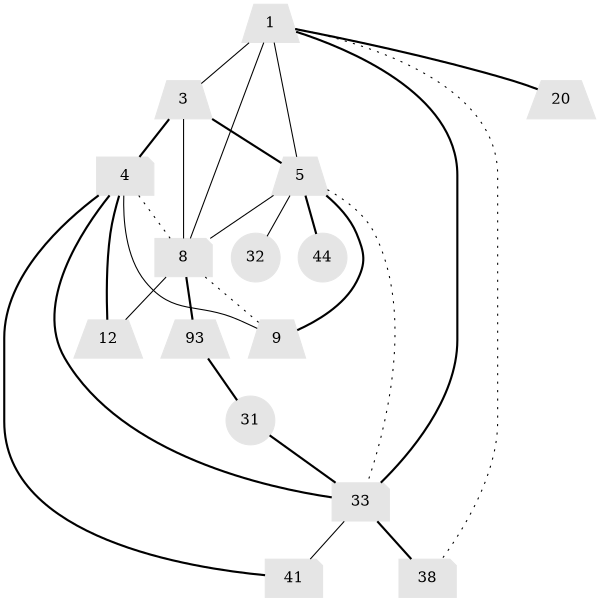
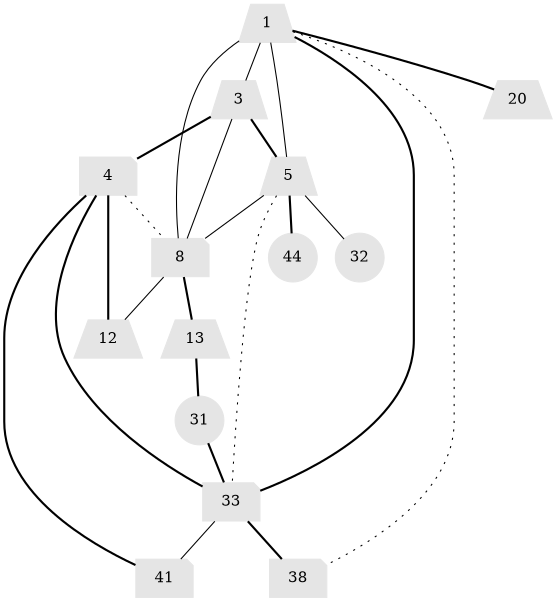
node "93": label "93" -> "13"
node "9": removed
